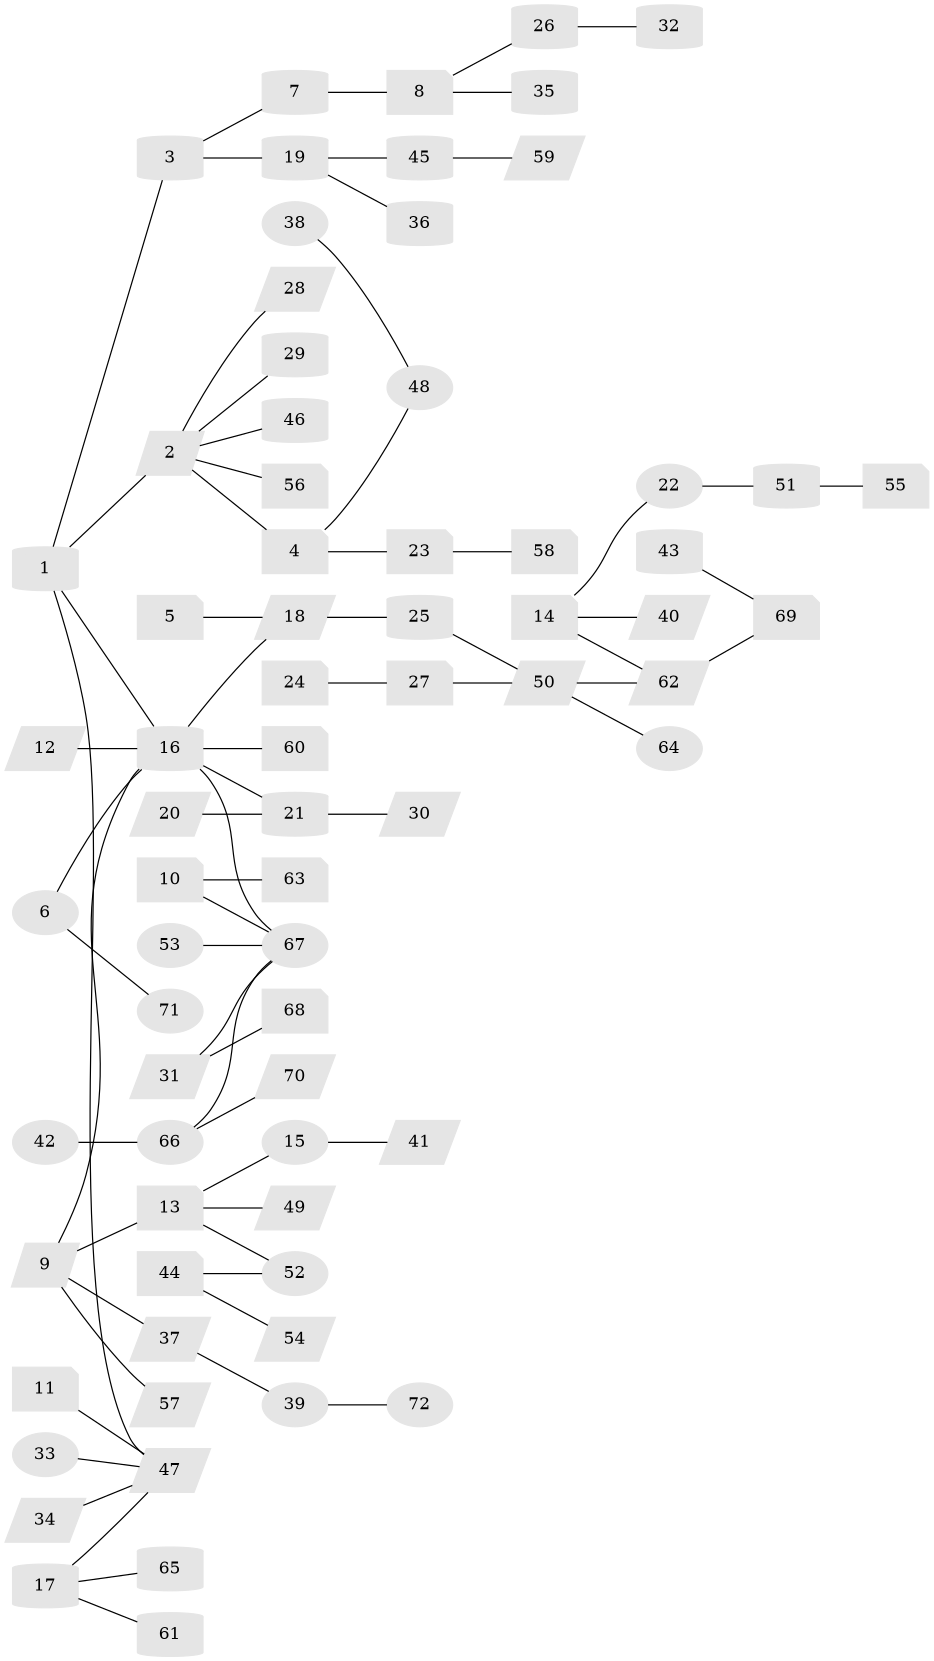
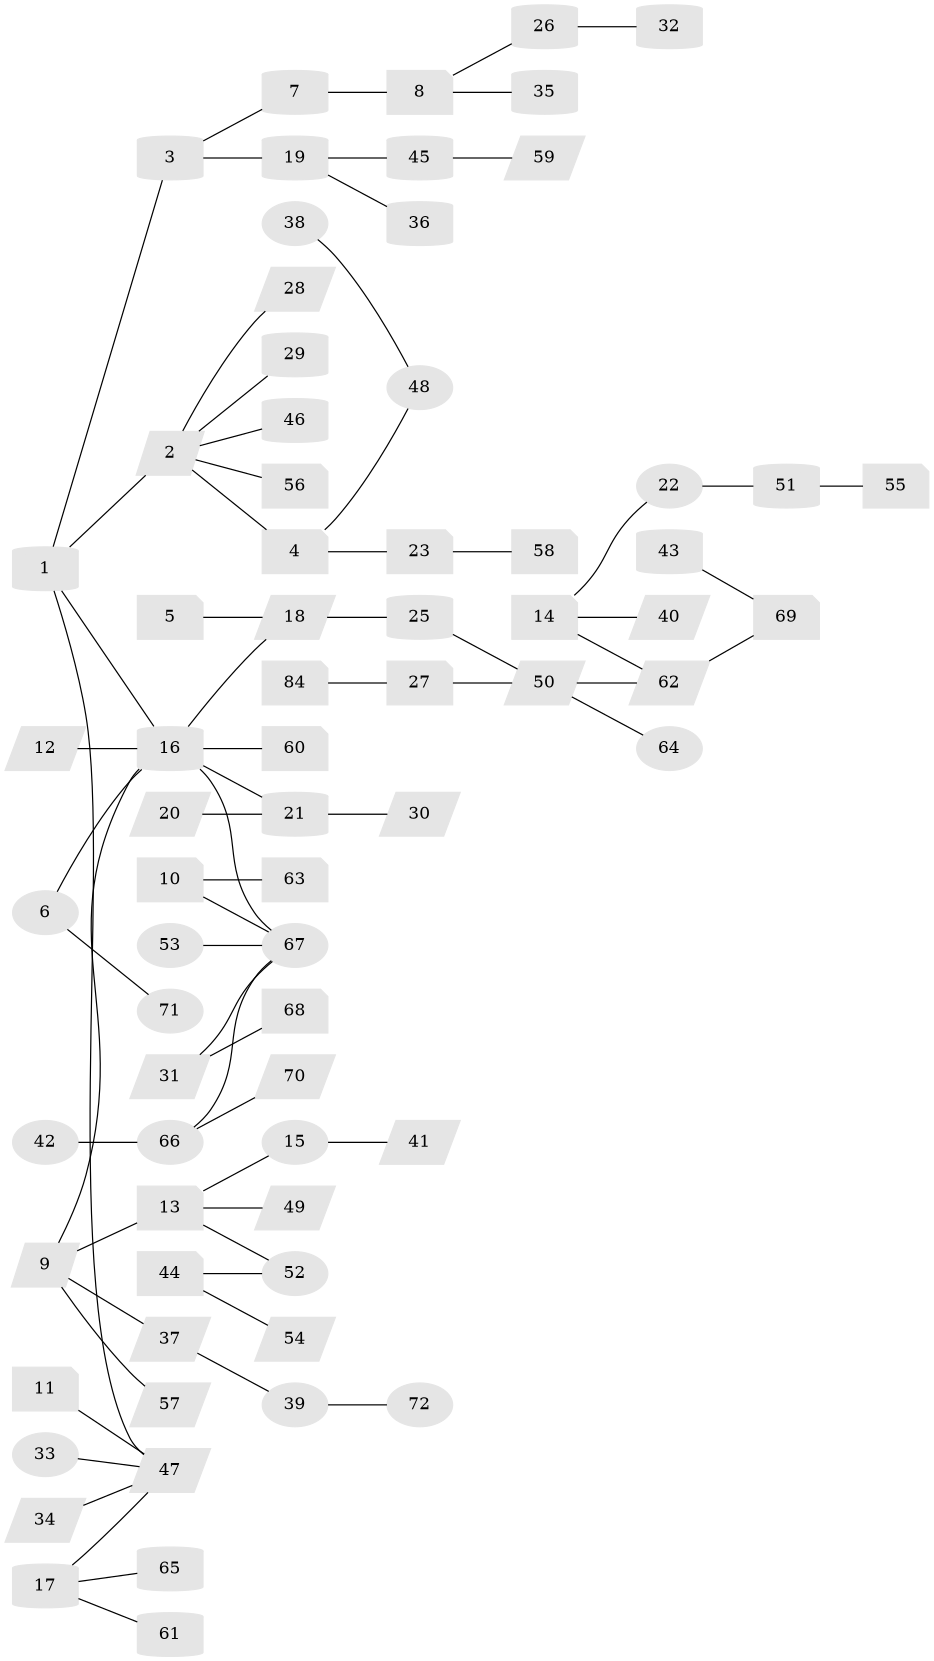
node "24": label "24" -> "84"
